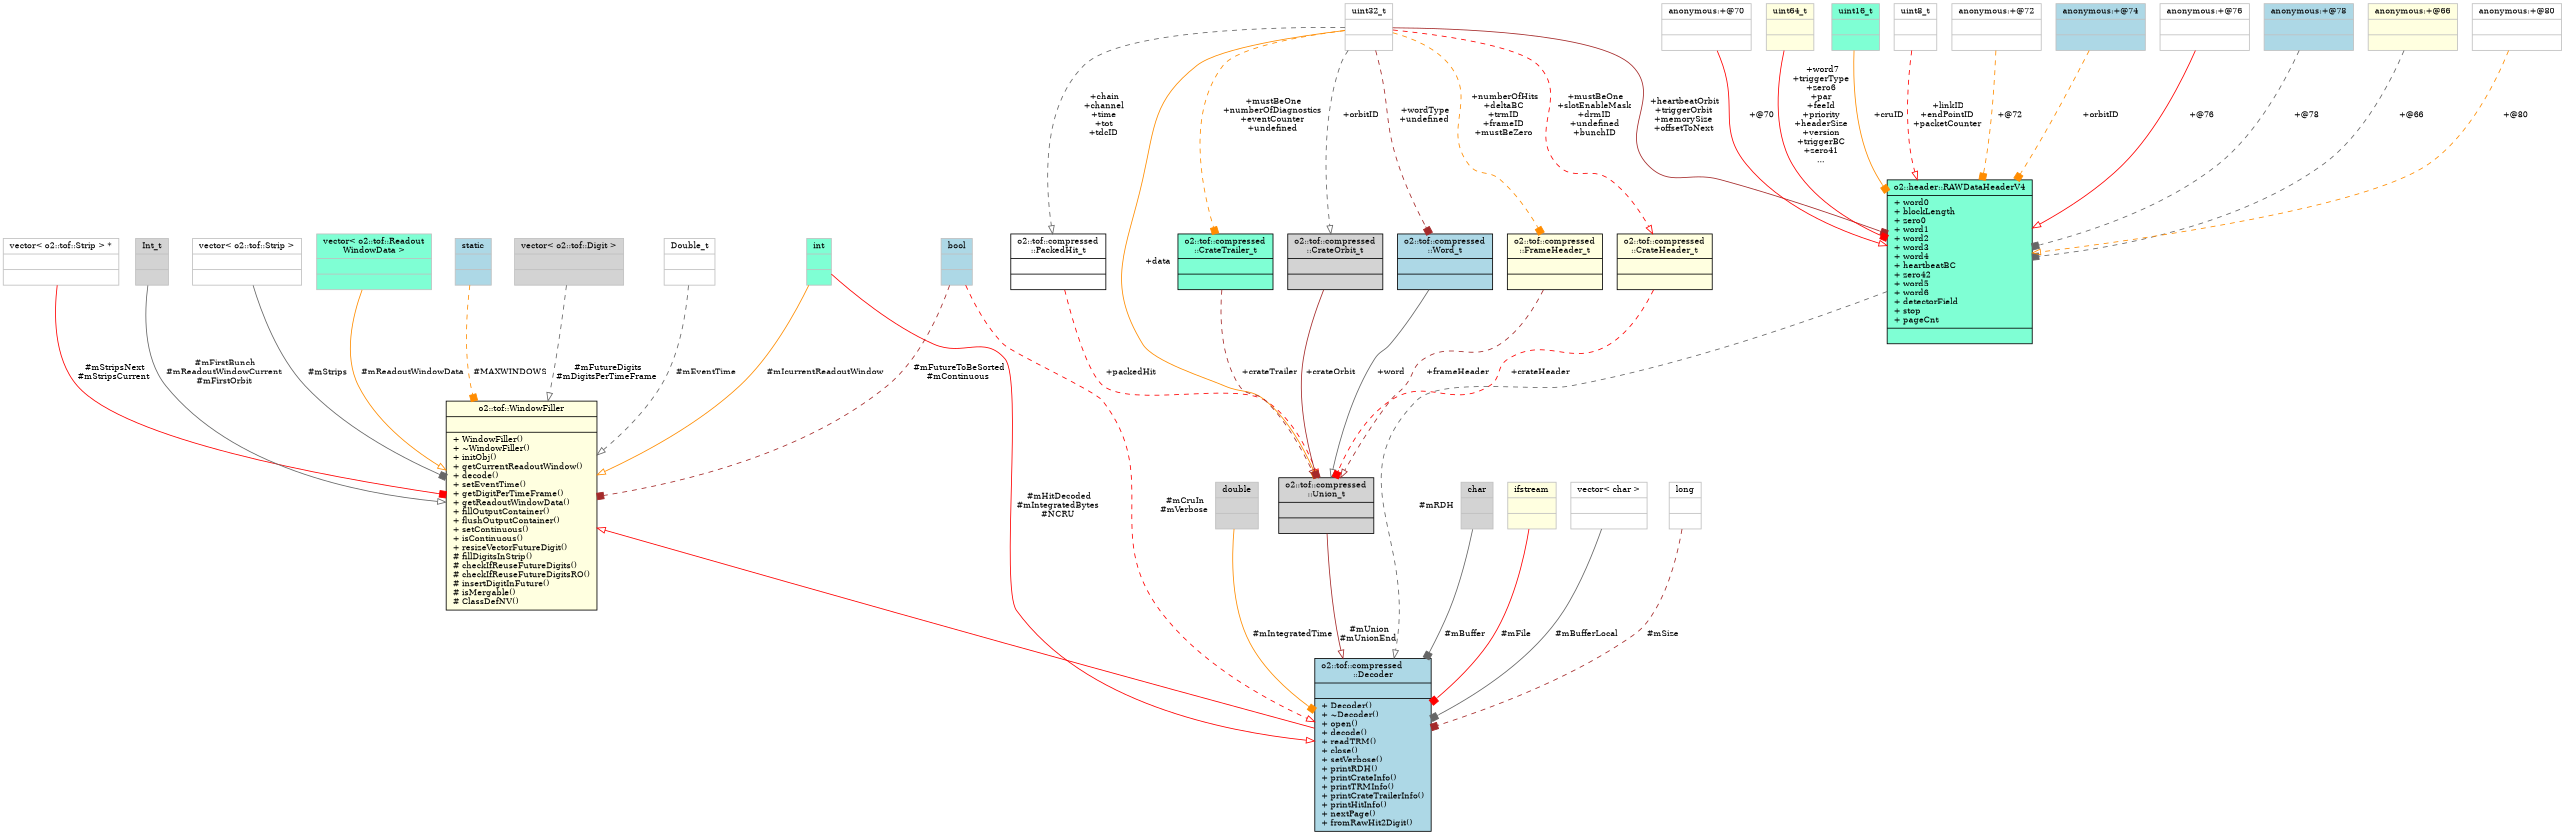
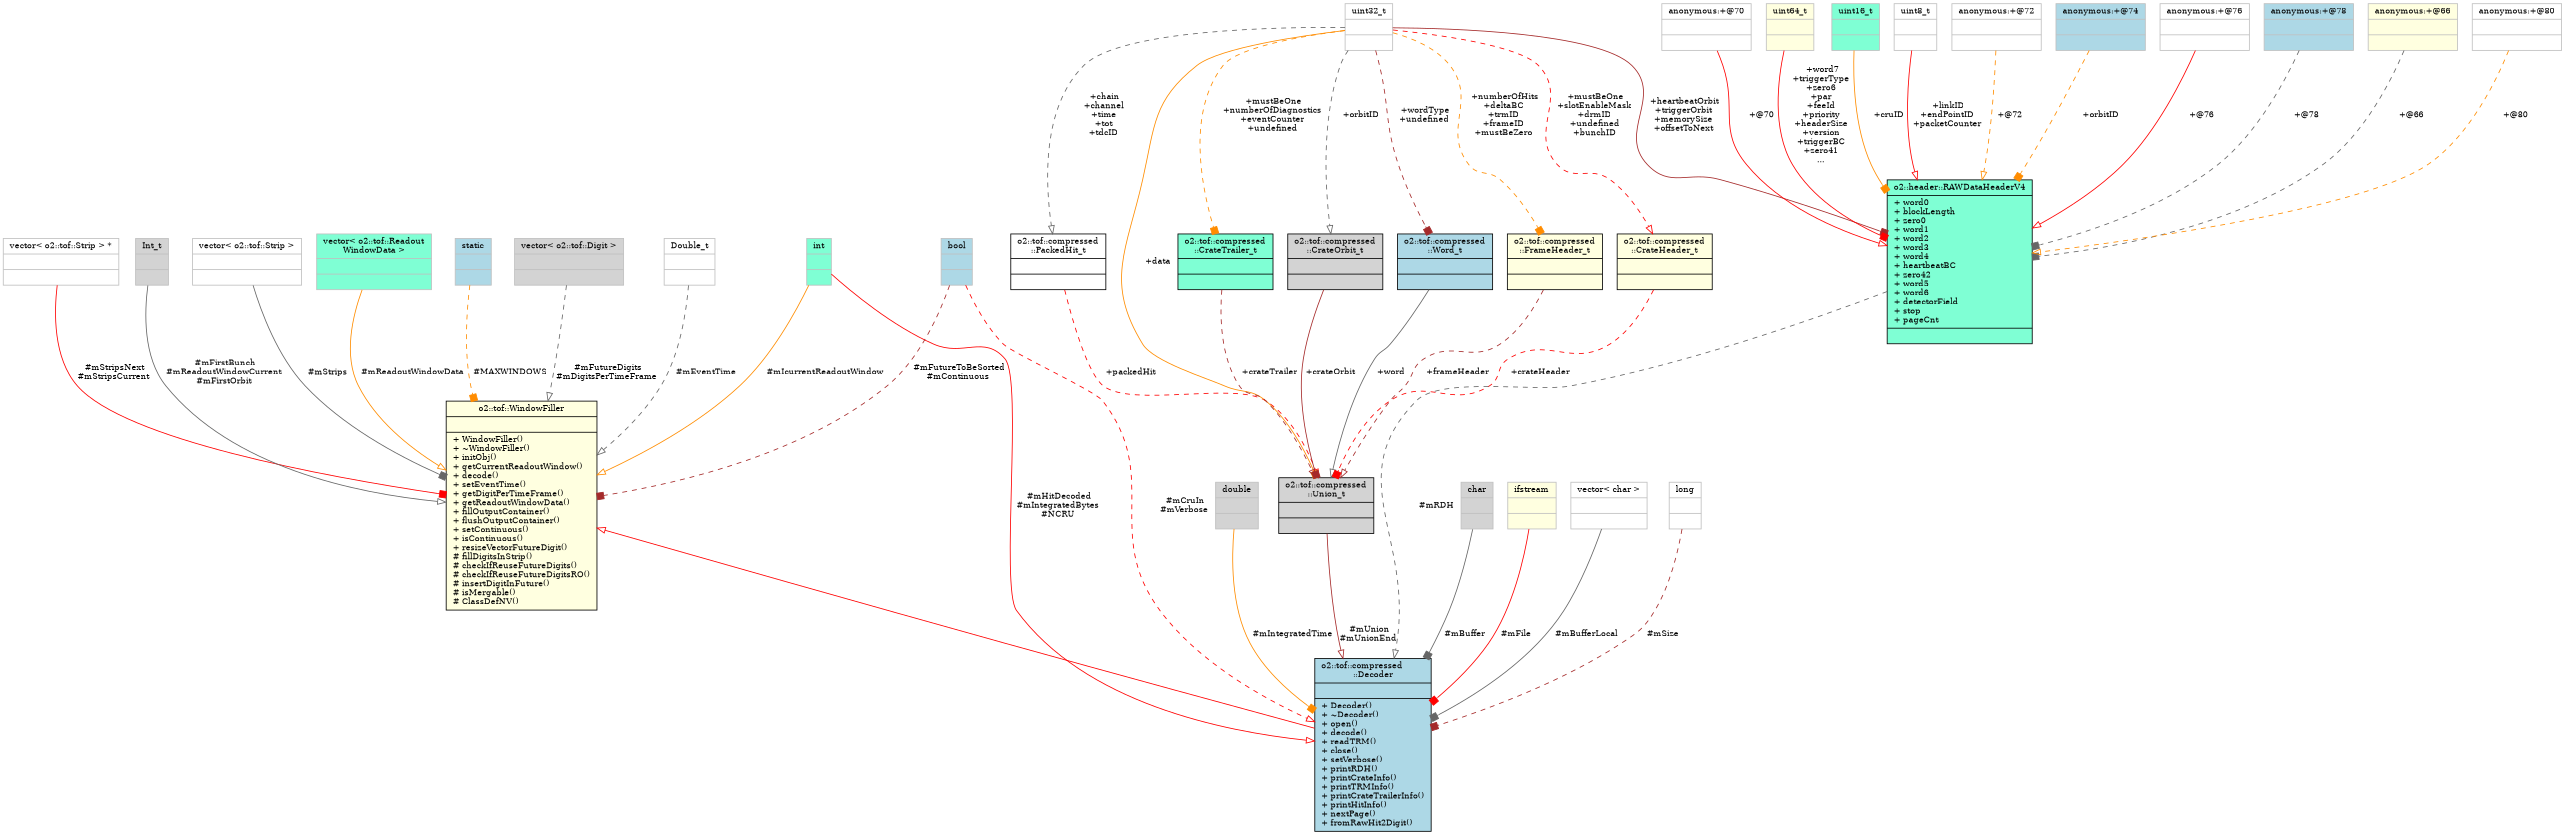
edge "uint8_t" -> "o2::header::RAWDataHeaderV4": style dashed -> solid
edge "anonymous:+@72" -> "o2::header::RAWDataHeaderV4": arrowhead box -> onormal
